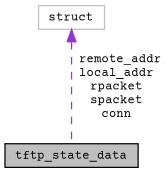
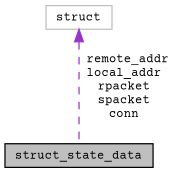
node "tftp_state_data": label "tftp_state_data" -> "struct_state_data"
